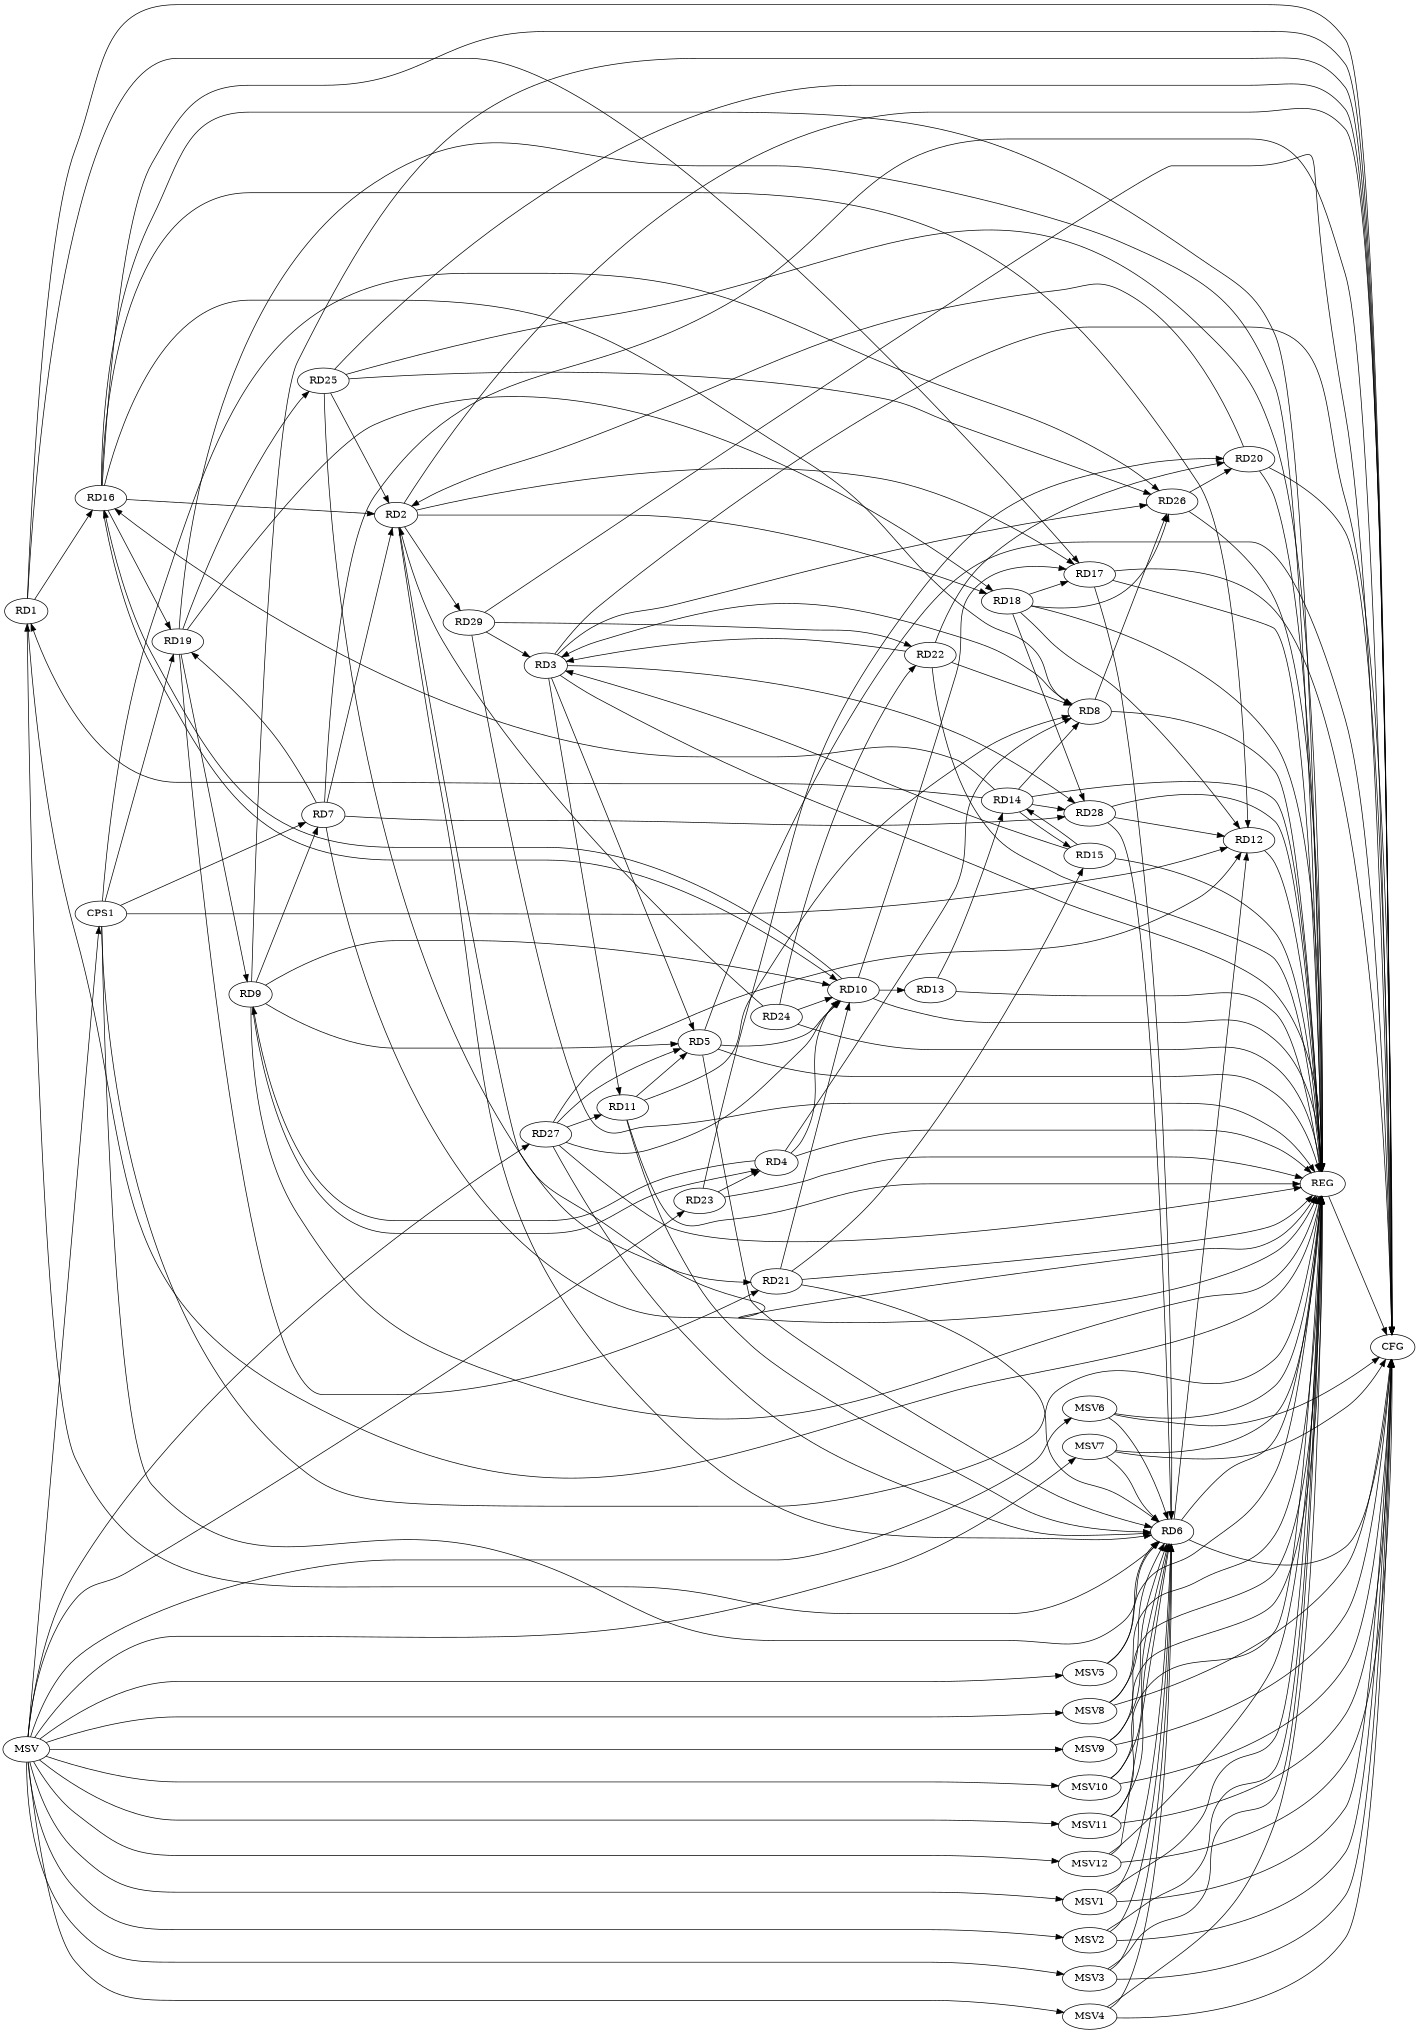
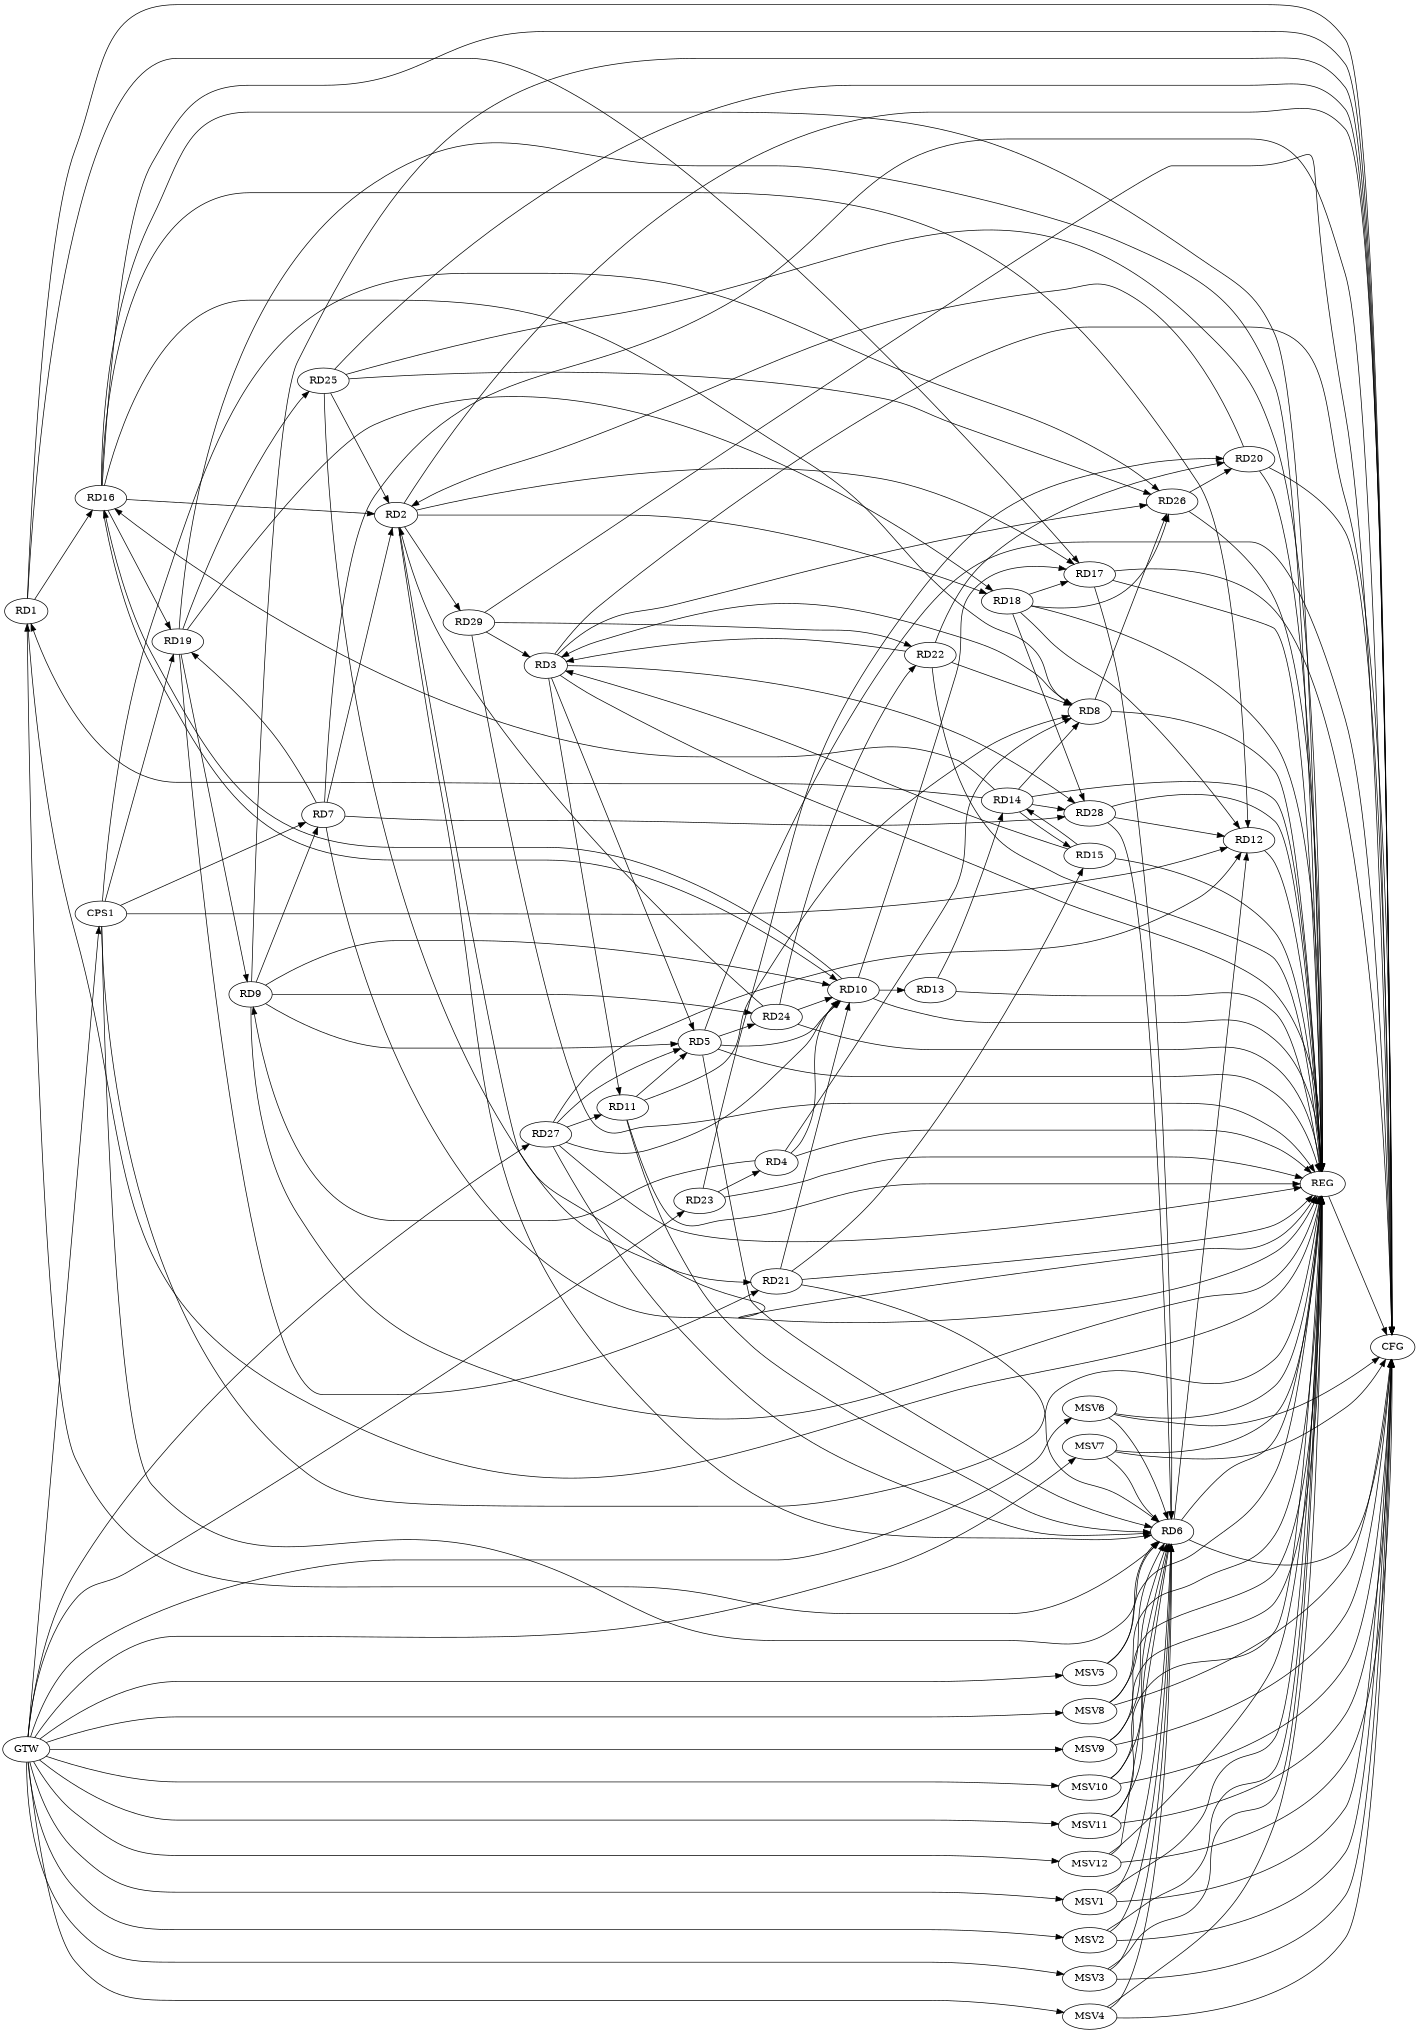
edge "RD5" -> "RD24": added
edge "RD9" -> "RD4": now "RD9" -> "RD24"
node "MSV": label "MSV" -> "GTW"
